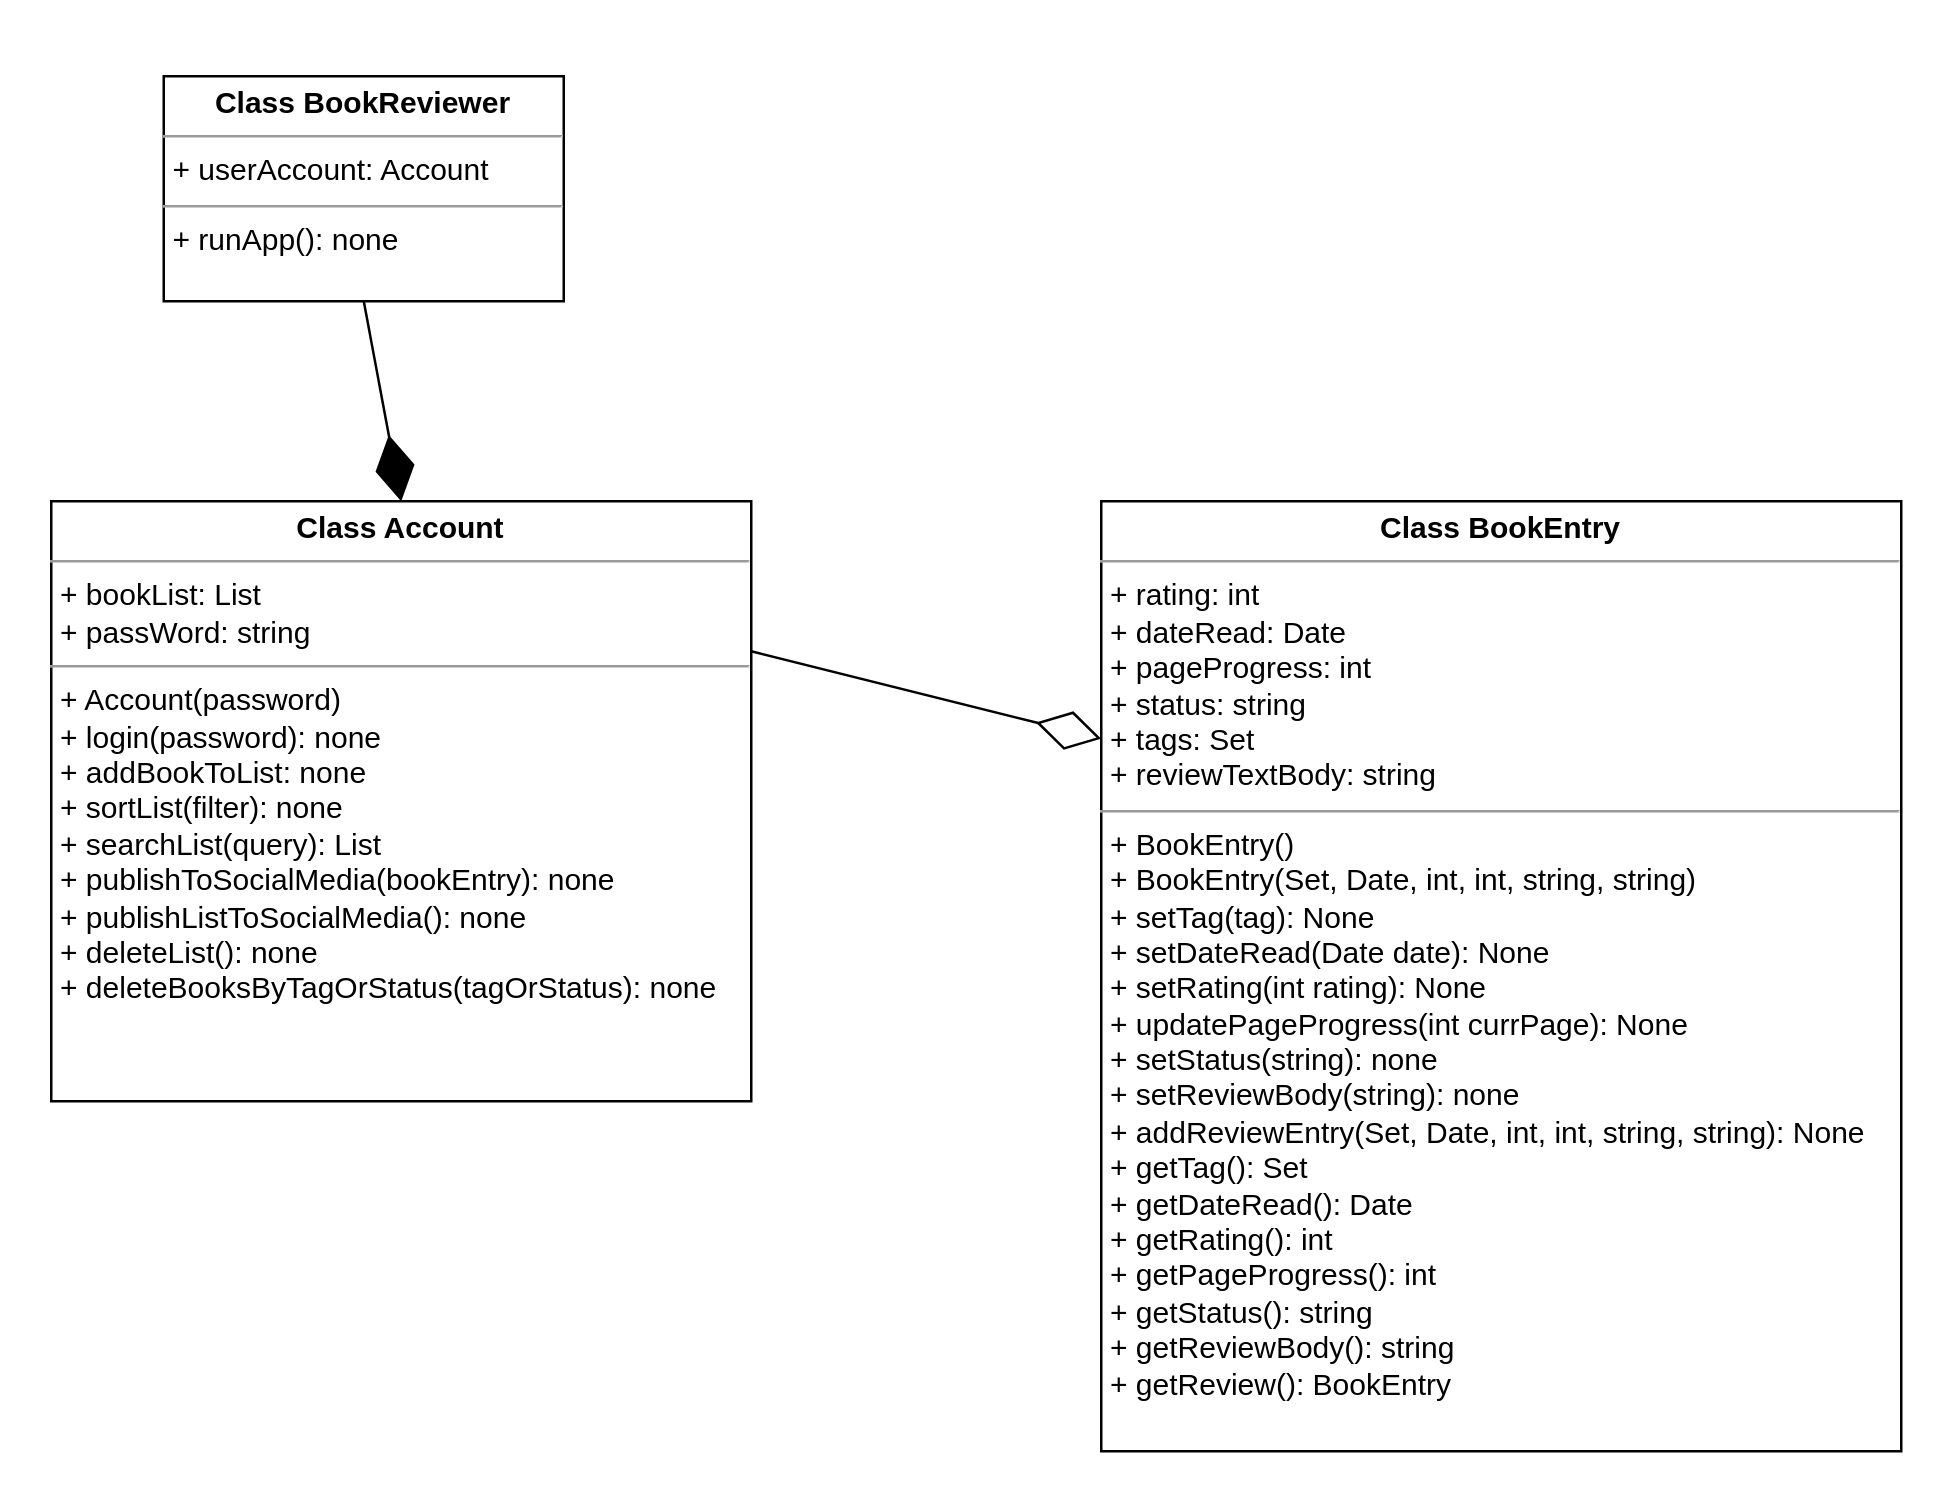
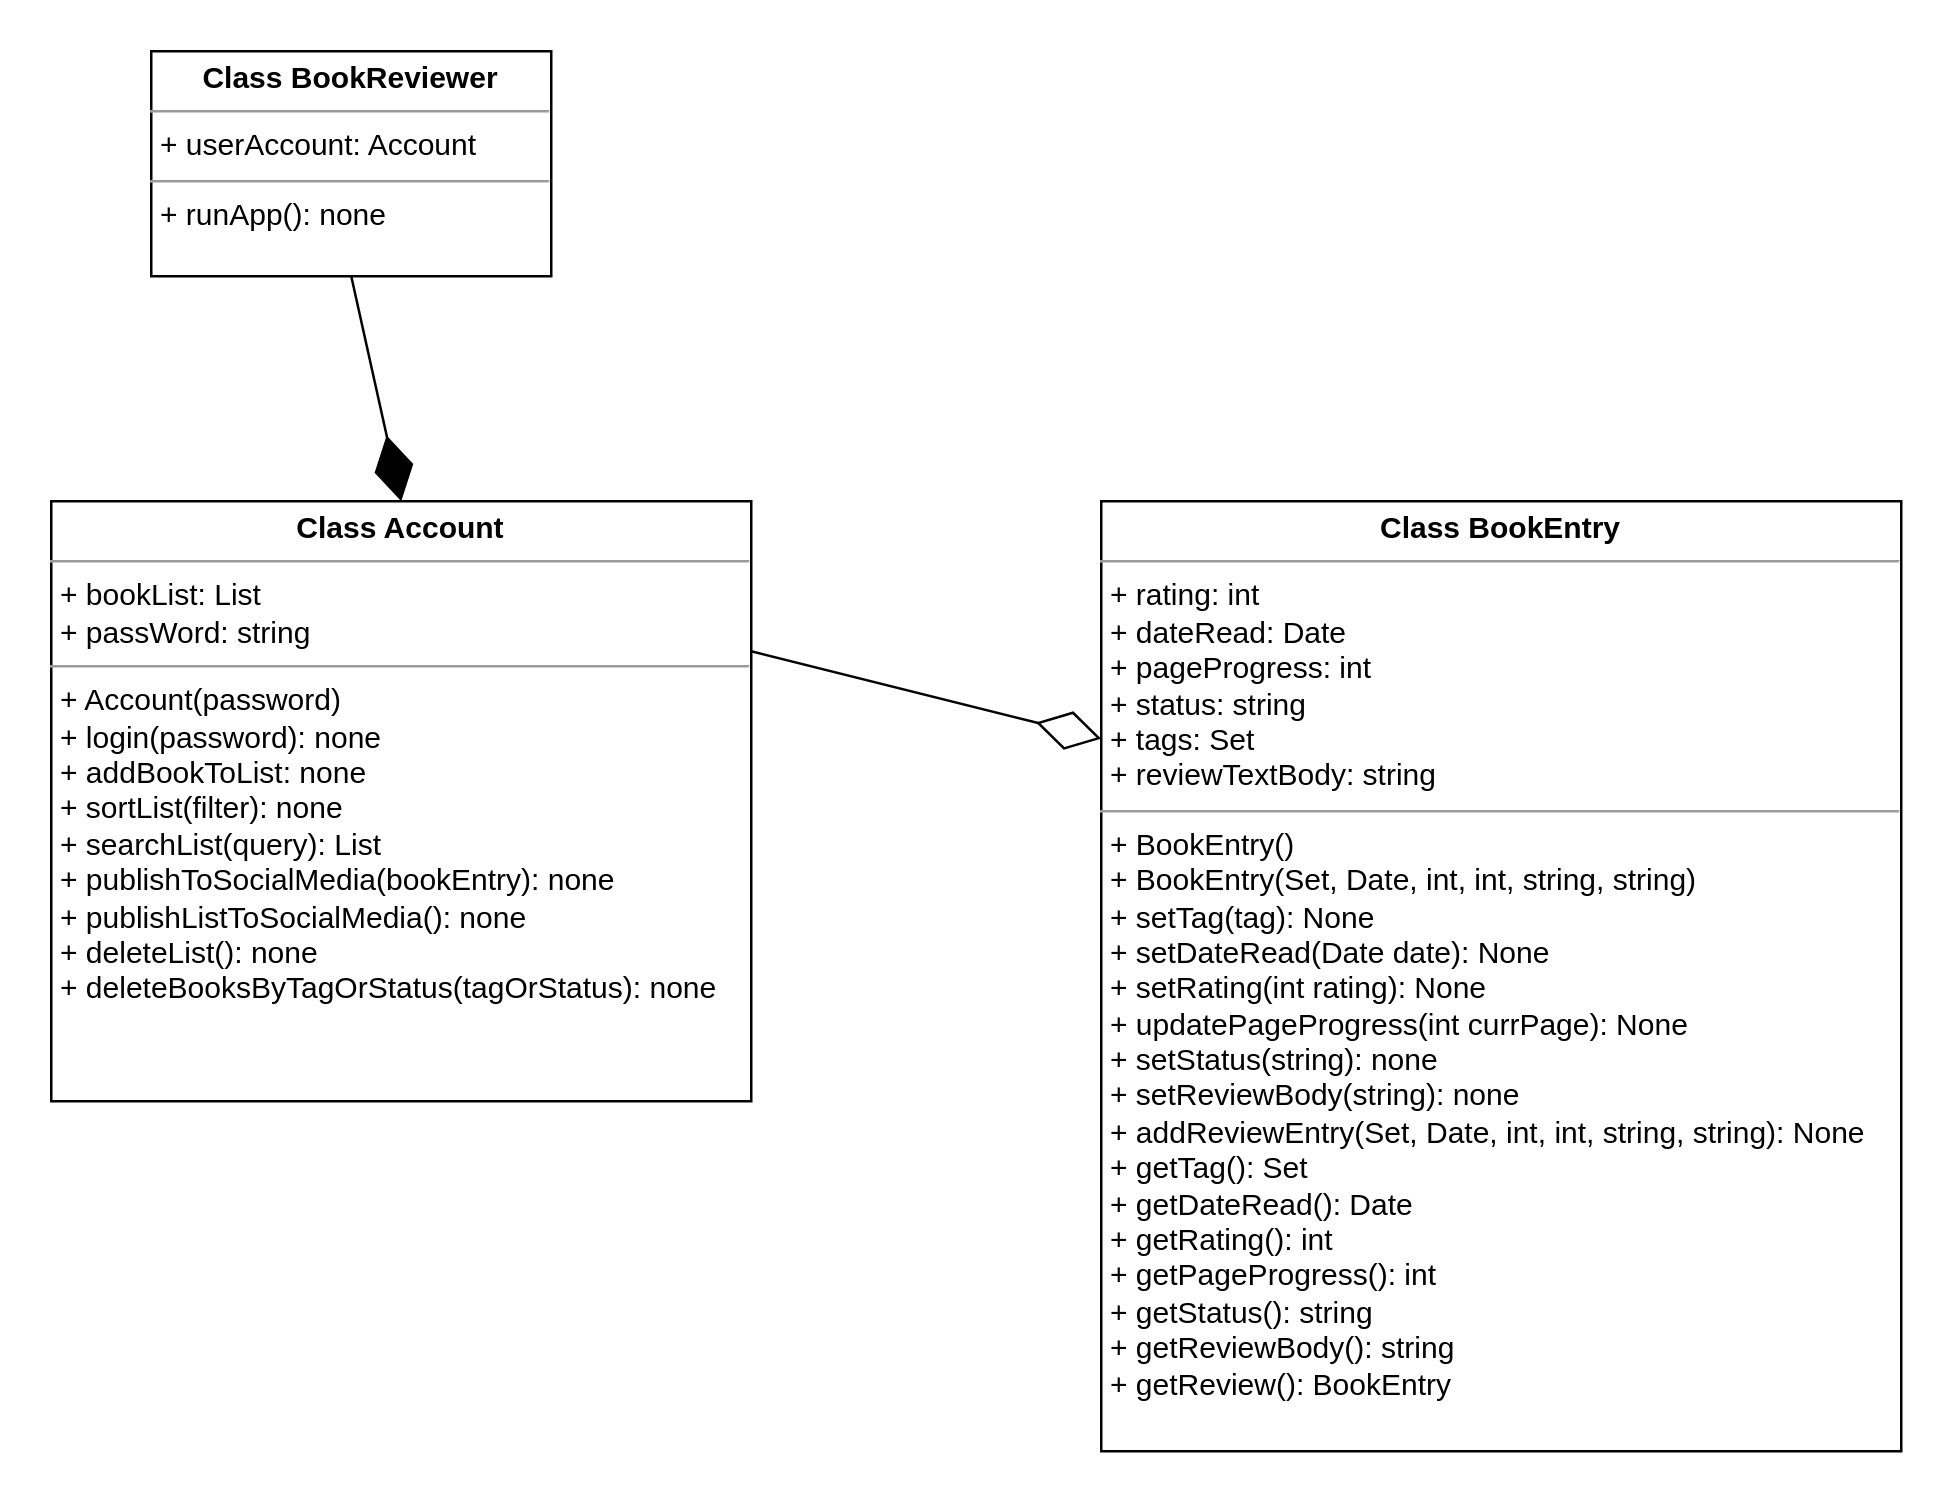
node "Class BookReviewer + userAccount: Account + runApp(): none": moved (364, 189) -> (351, 164)
